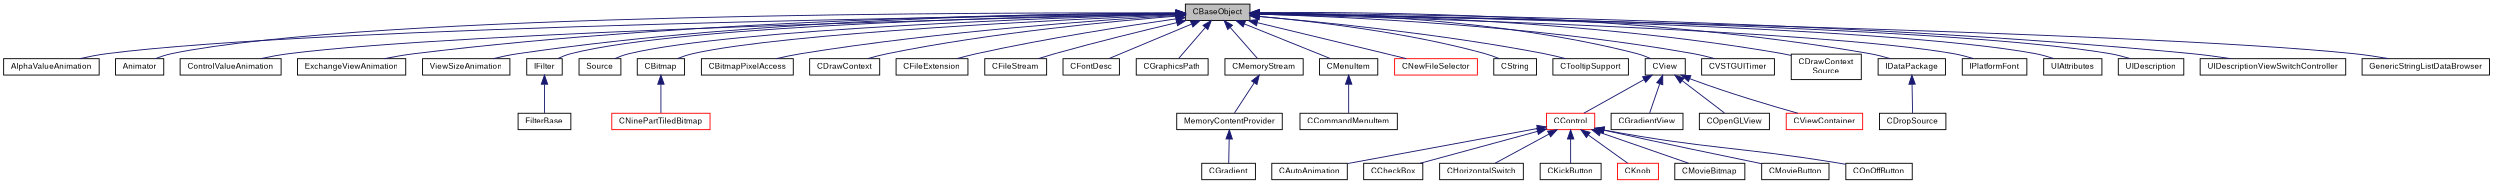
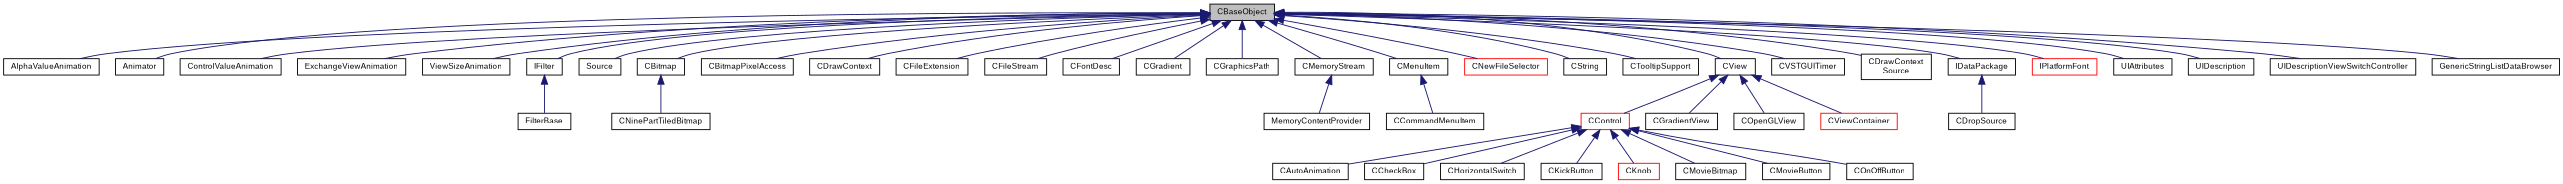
node "IPlatformFont": color black -> red
node "CNinePartTiledBitmap": color red -> black
edge "CGradient" -> "MemoryContentProvider": now "CGradient" -> "CBaseObject"
